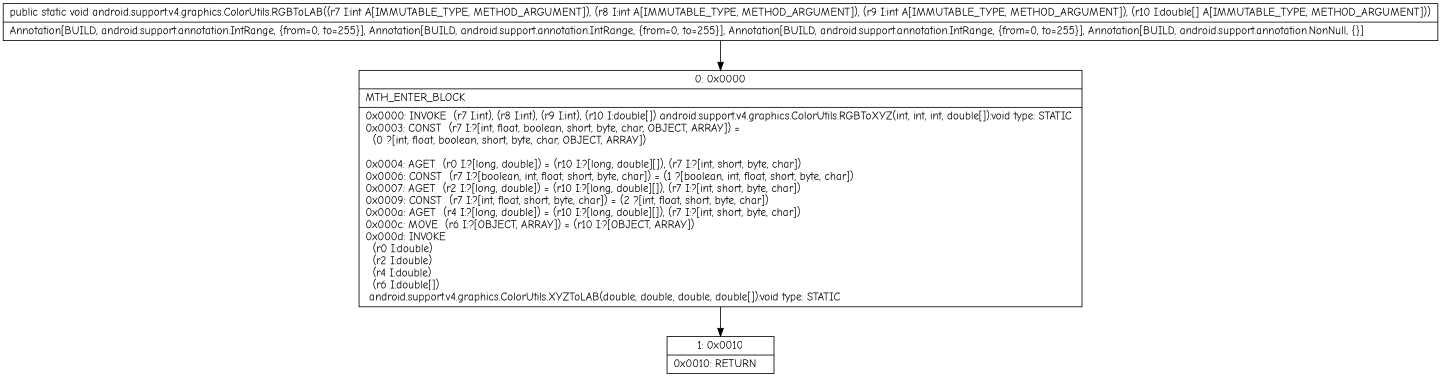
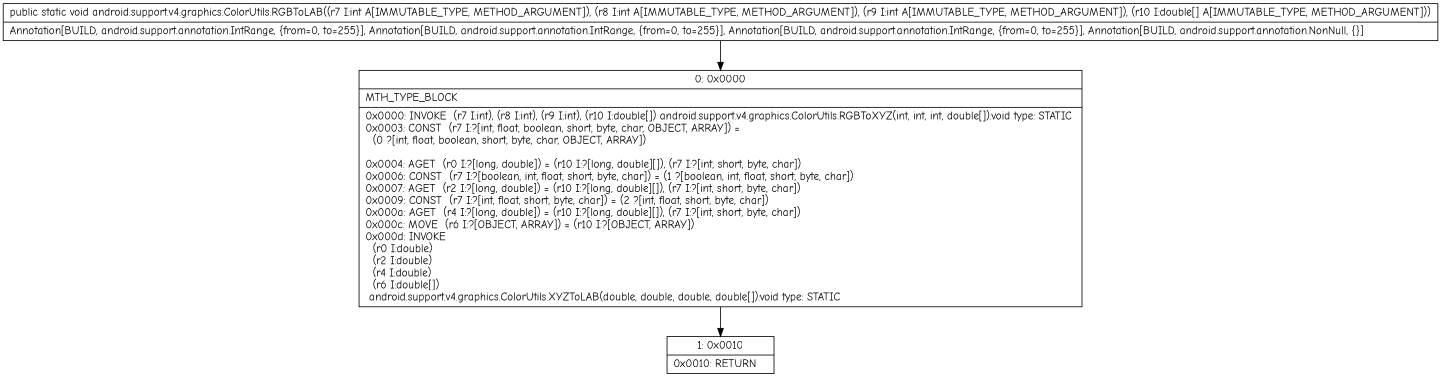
node "0: 0x0000": text "MTH_ENTER_BLOCK" -> "MTH_TYPE_BLOCK"
